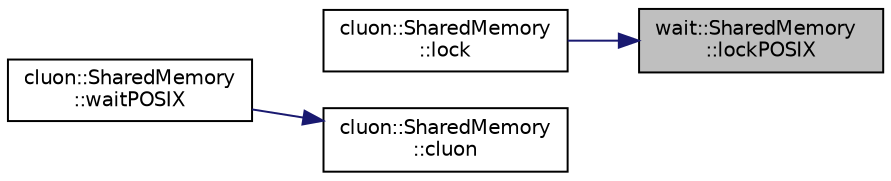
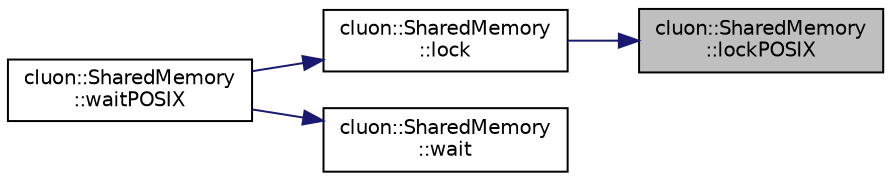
node "wait::SharedMemory ::lockPOSIX": label "wait::SharedMemory ::lockPOSIX" -> "cluon::SharedMemory ::lockPOSIX"
edge "cluon::SharedMemory ::waitPOSIX" -> "cluon::SharedMemory ::lock": added
node "cluon::SharedMemory ::cluon": label "cluon::SharedMemory ::cluon" -> "cluon::SharedMemory ::wait"
